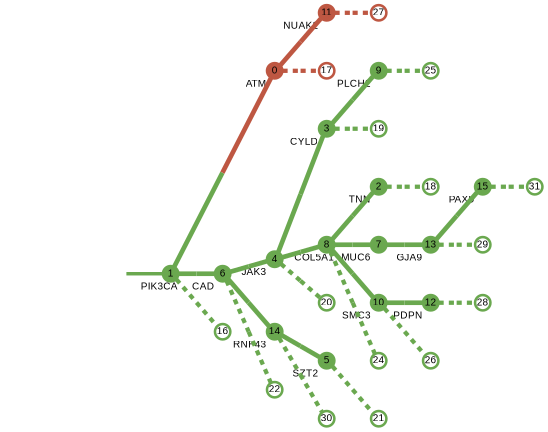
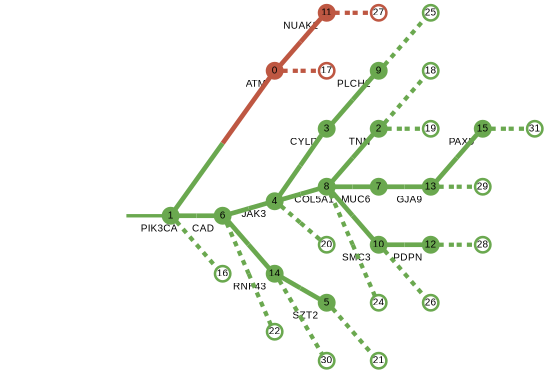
edge "3 CYLD" -> "19": now "2 TNN" -> "19"
